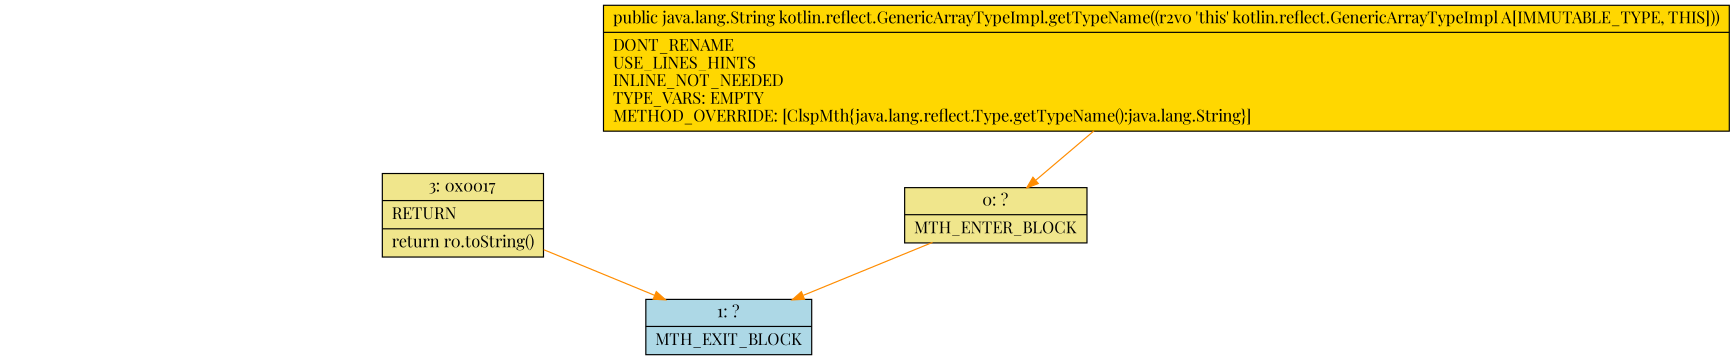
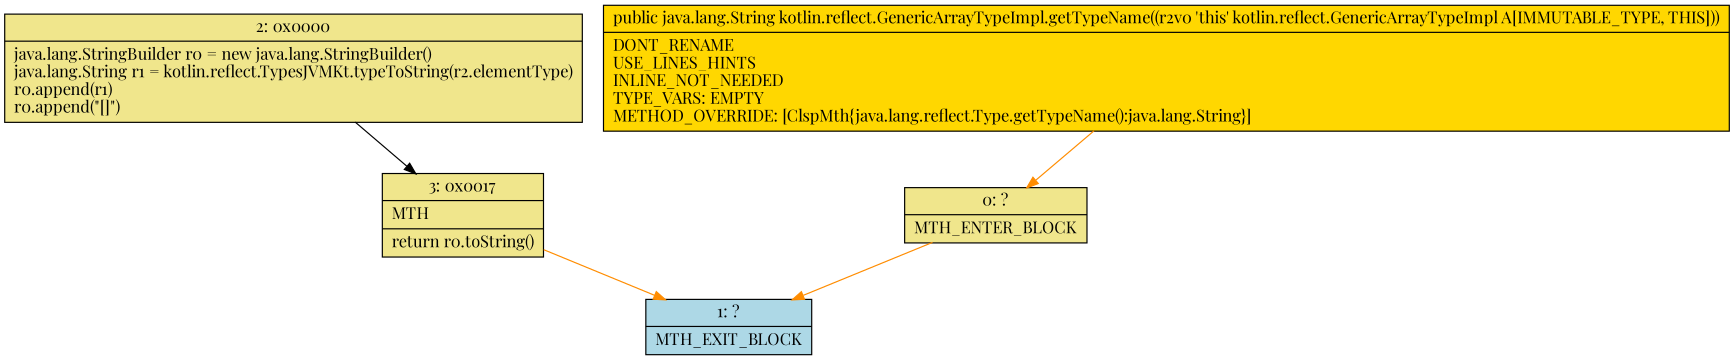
node "2: 0x0000": added
node "3: 0x0017": text "RETURN" -> "MTH"
